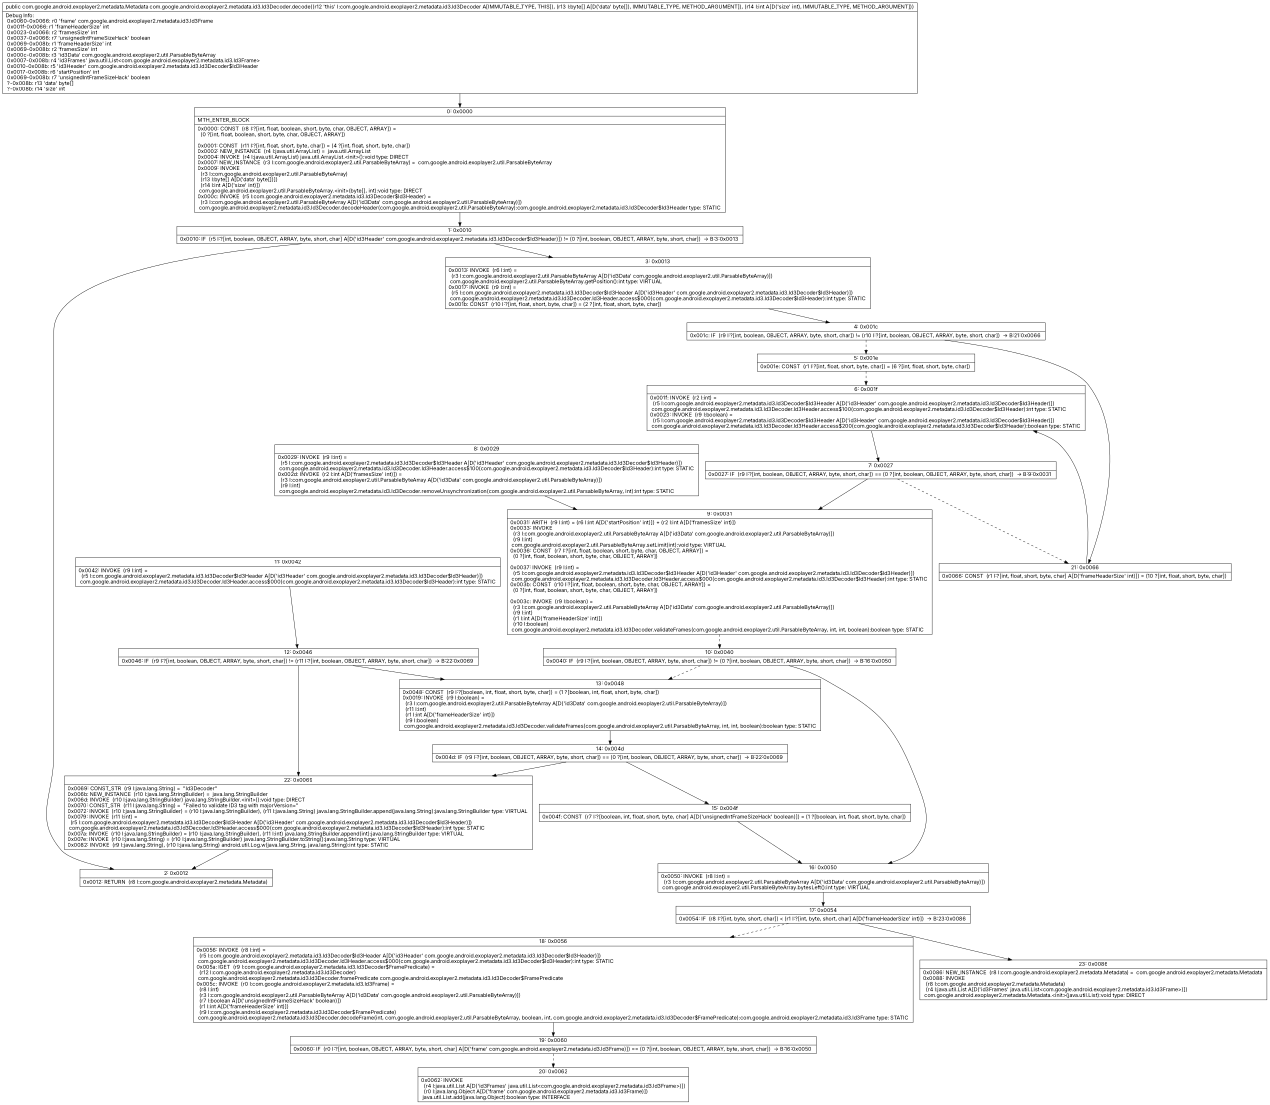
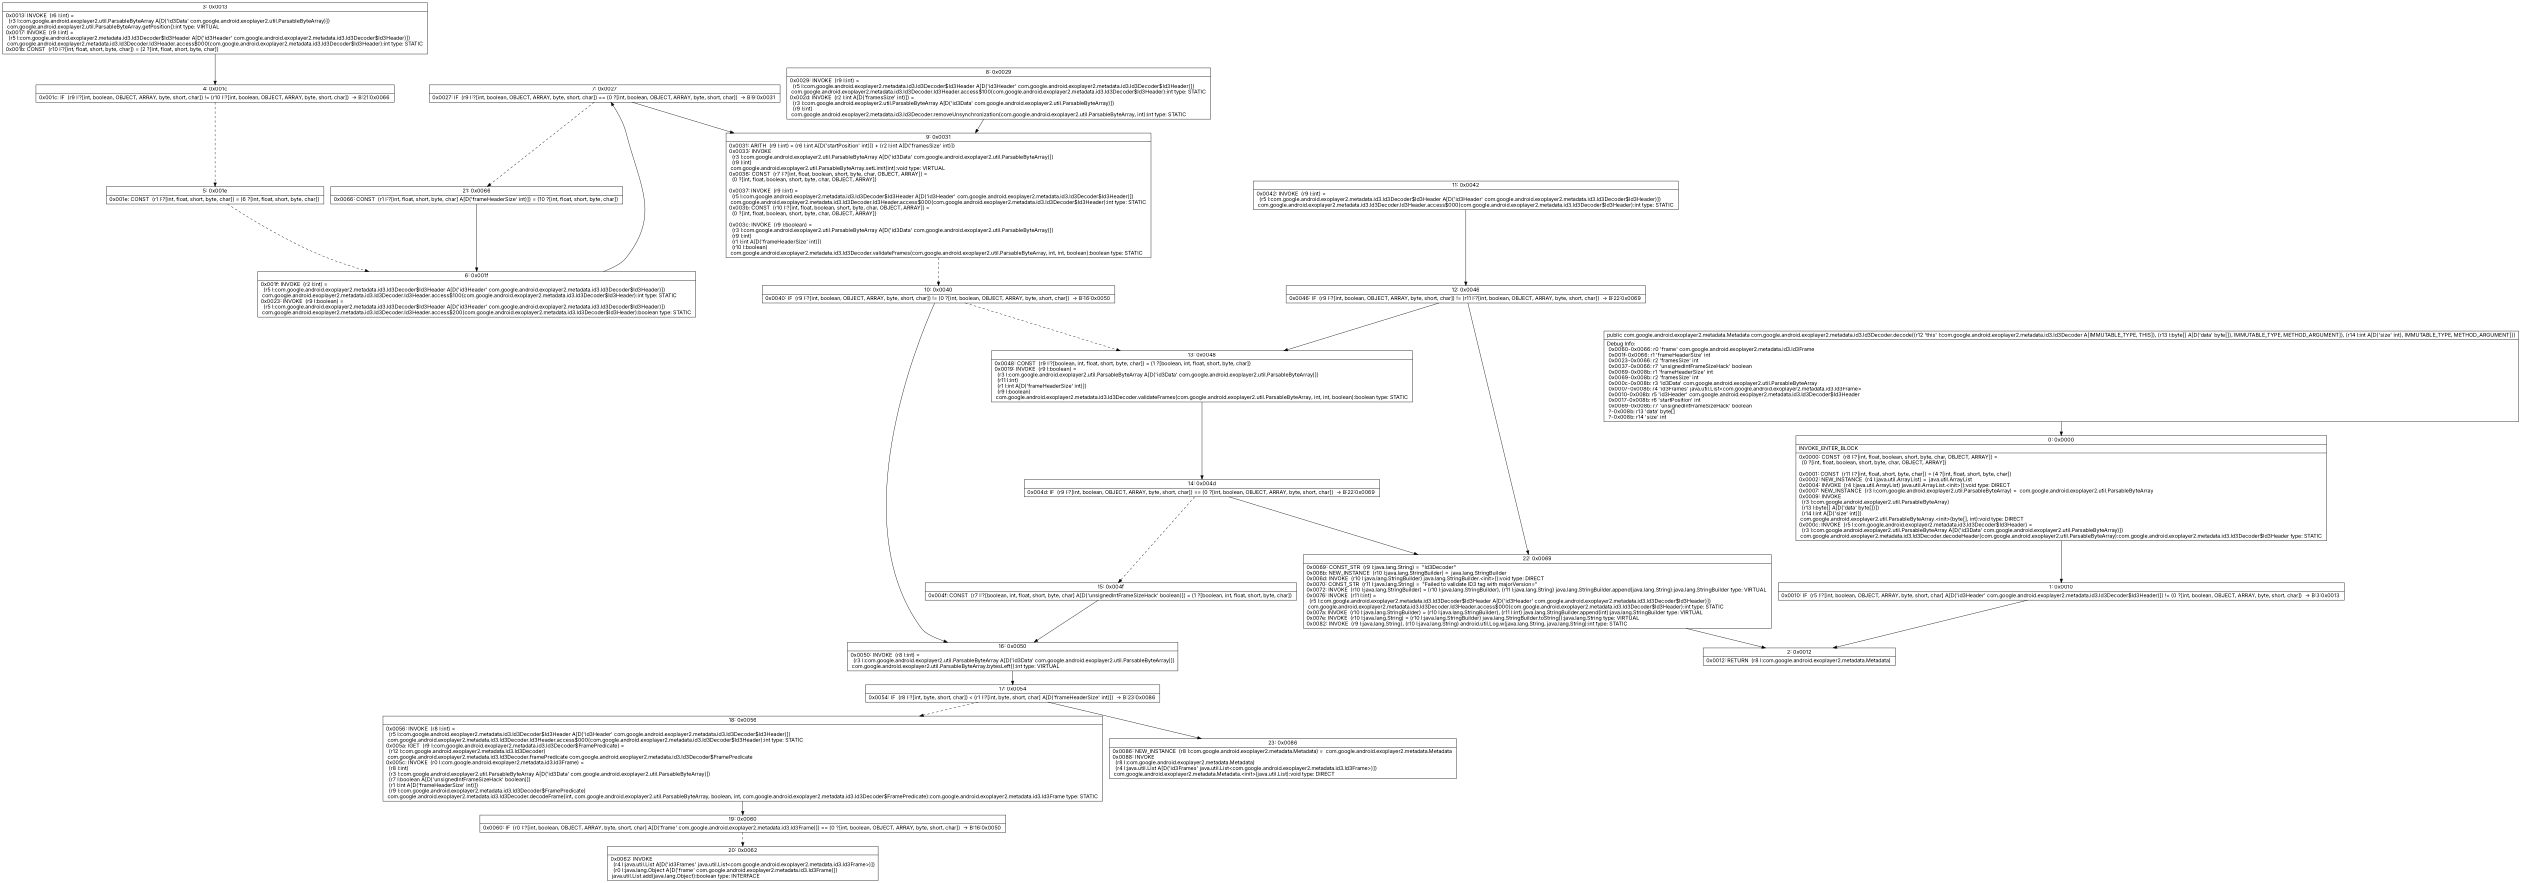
node "0: 0x0000": text "MTH_ENTER_BLOCK" -> "INVOKE_ENTER_BLOCK"
edge "1: 0x0010" -> "3: 0x0013": removed
edge "4: 0x001c" -> "21: 0x0066": removed
edge "14: 0x004d" -> "15: 0x004f": style solid -> dashed
node "22: 0x0069": text "0x0079: INVOKE  (r11 I:int) =" -> "0x0076: INVOKE  (r11 I:int) ="
